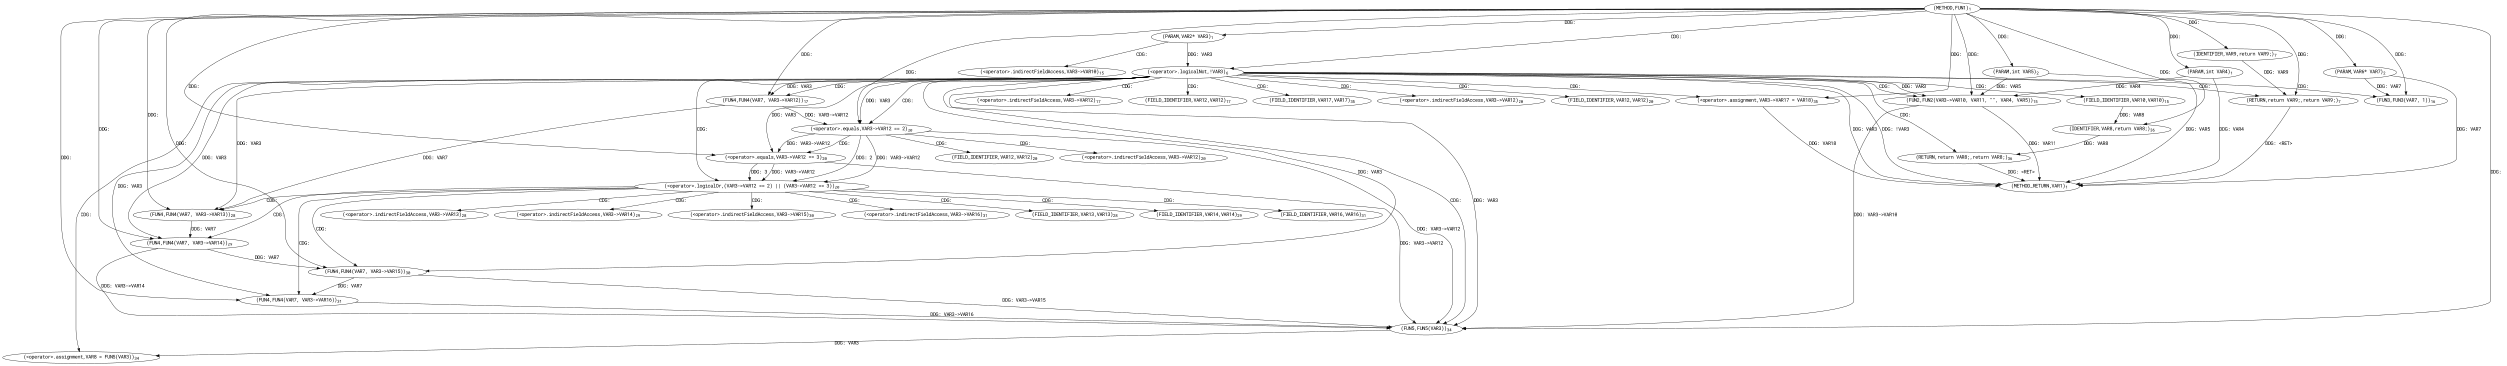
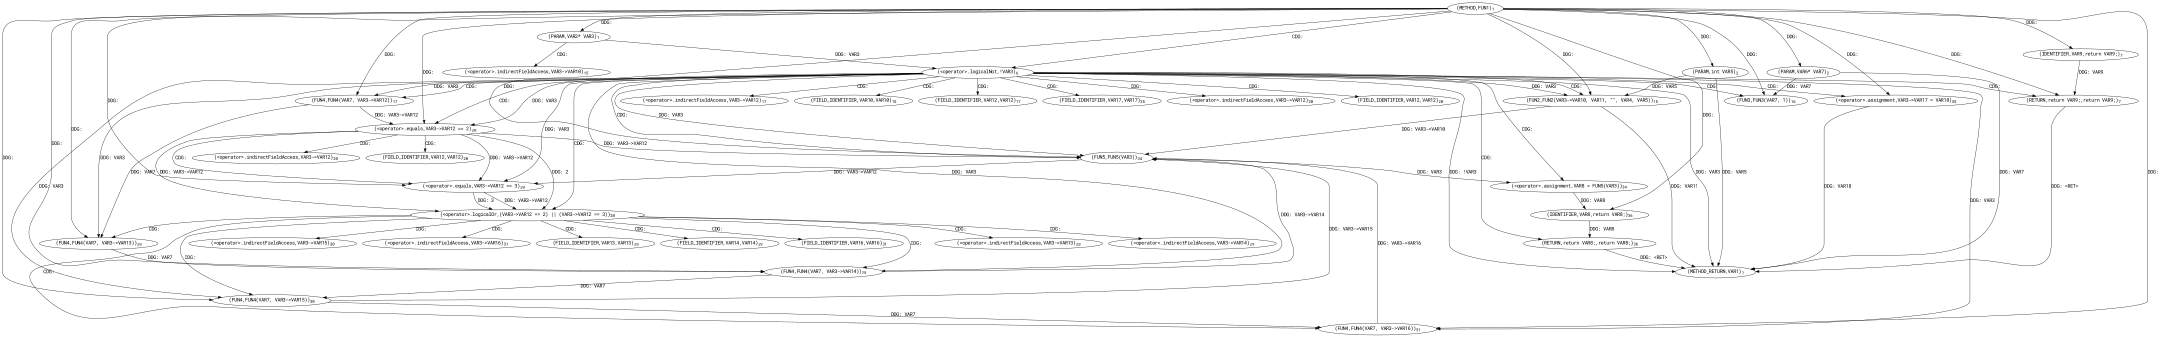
node "(PARAM,int VAR4)": removed
edge "(FIELD_IDENTIFIER,VAR10,VAR10)" -> "(IDENTIFIER,VAR8,return VAR8;)": now "(<operator>.assignment,VAR8 = FUN5(VAR3))" -> "(IDENTIFIER,VAR8,return VAR8;)"
edge "(<operator>.equals,VAR3->VAR12 == 3)" -> "(FUN5,FUN5(VAR3))": reversed
